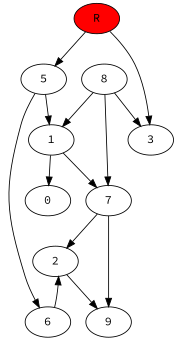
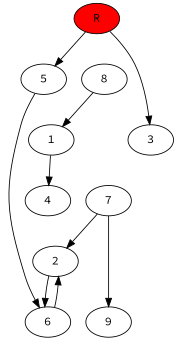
edge "5" -> "1": removed
edge "8" -> "3": removed
edge "8" -> "7": removed
edge "1" -> "7": removed
node "0": label "0" -> "4"
edge "2" -> "9": now "2" -> "6"
